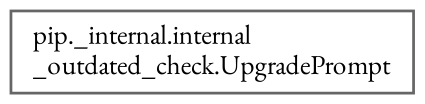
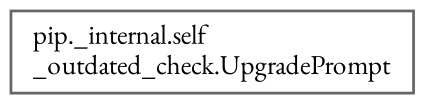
node "pip._internal.internal _outdated_check.UpgradePrompt": label "pip._internal.internal _outdated_check.UpgradePrompt" -> "pip._internal.self _outdated_check.UpgradePrompt"
